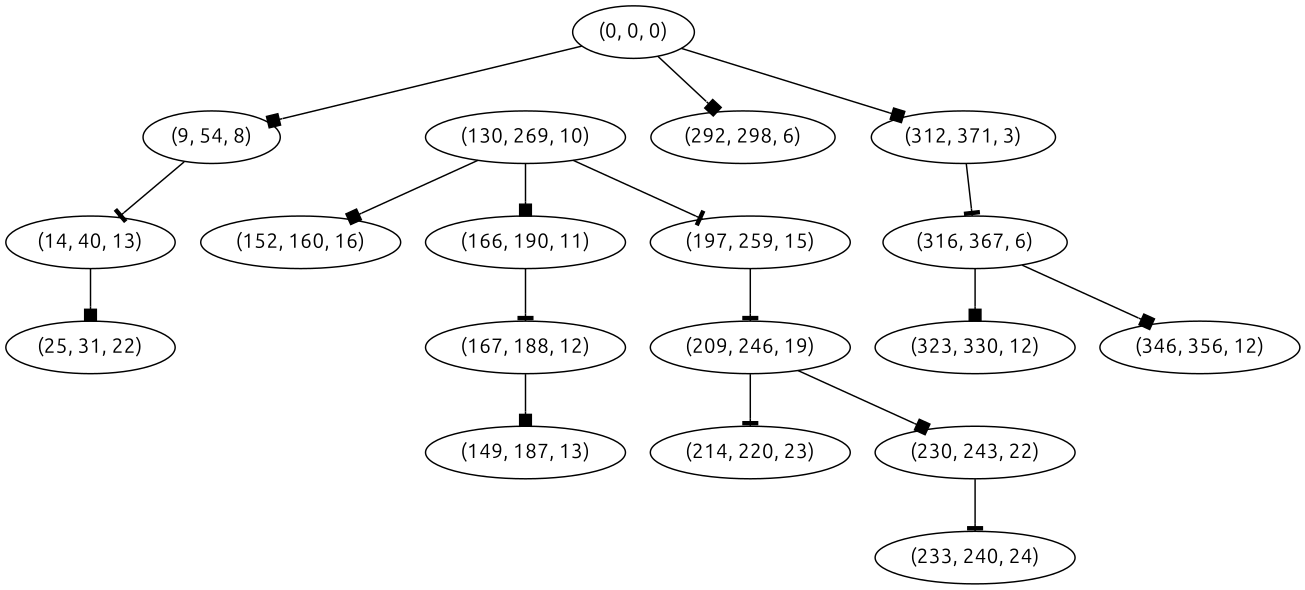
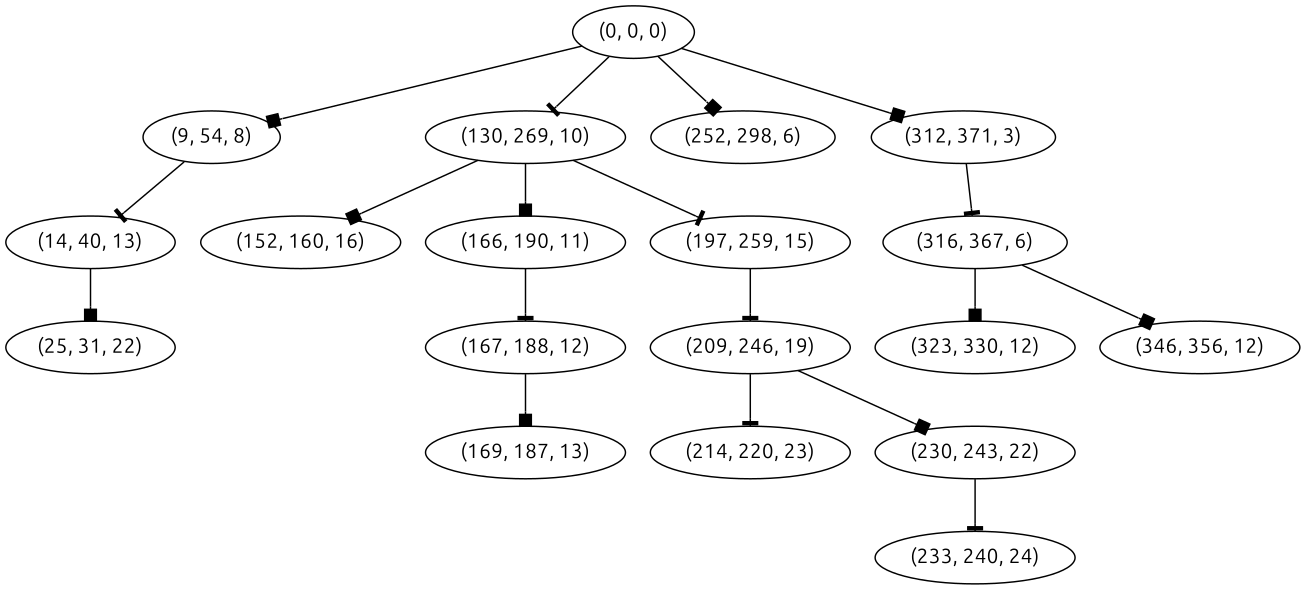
edge "(0, 0, 0)" -> "(130, 269, 10)": added
node "(292, 298, 6)": label "(292, 298, 6)" -> "(252, 298, 6)"
node "(149, 187, 13)": label "(149, 187, 13)" -> "(169, 187, 13)"
